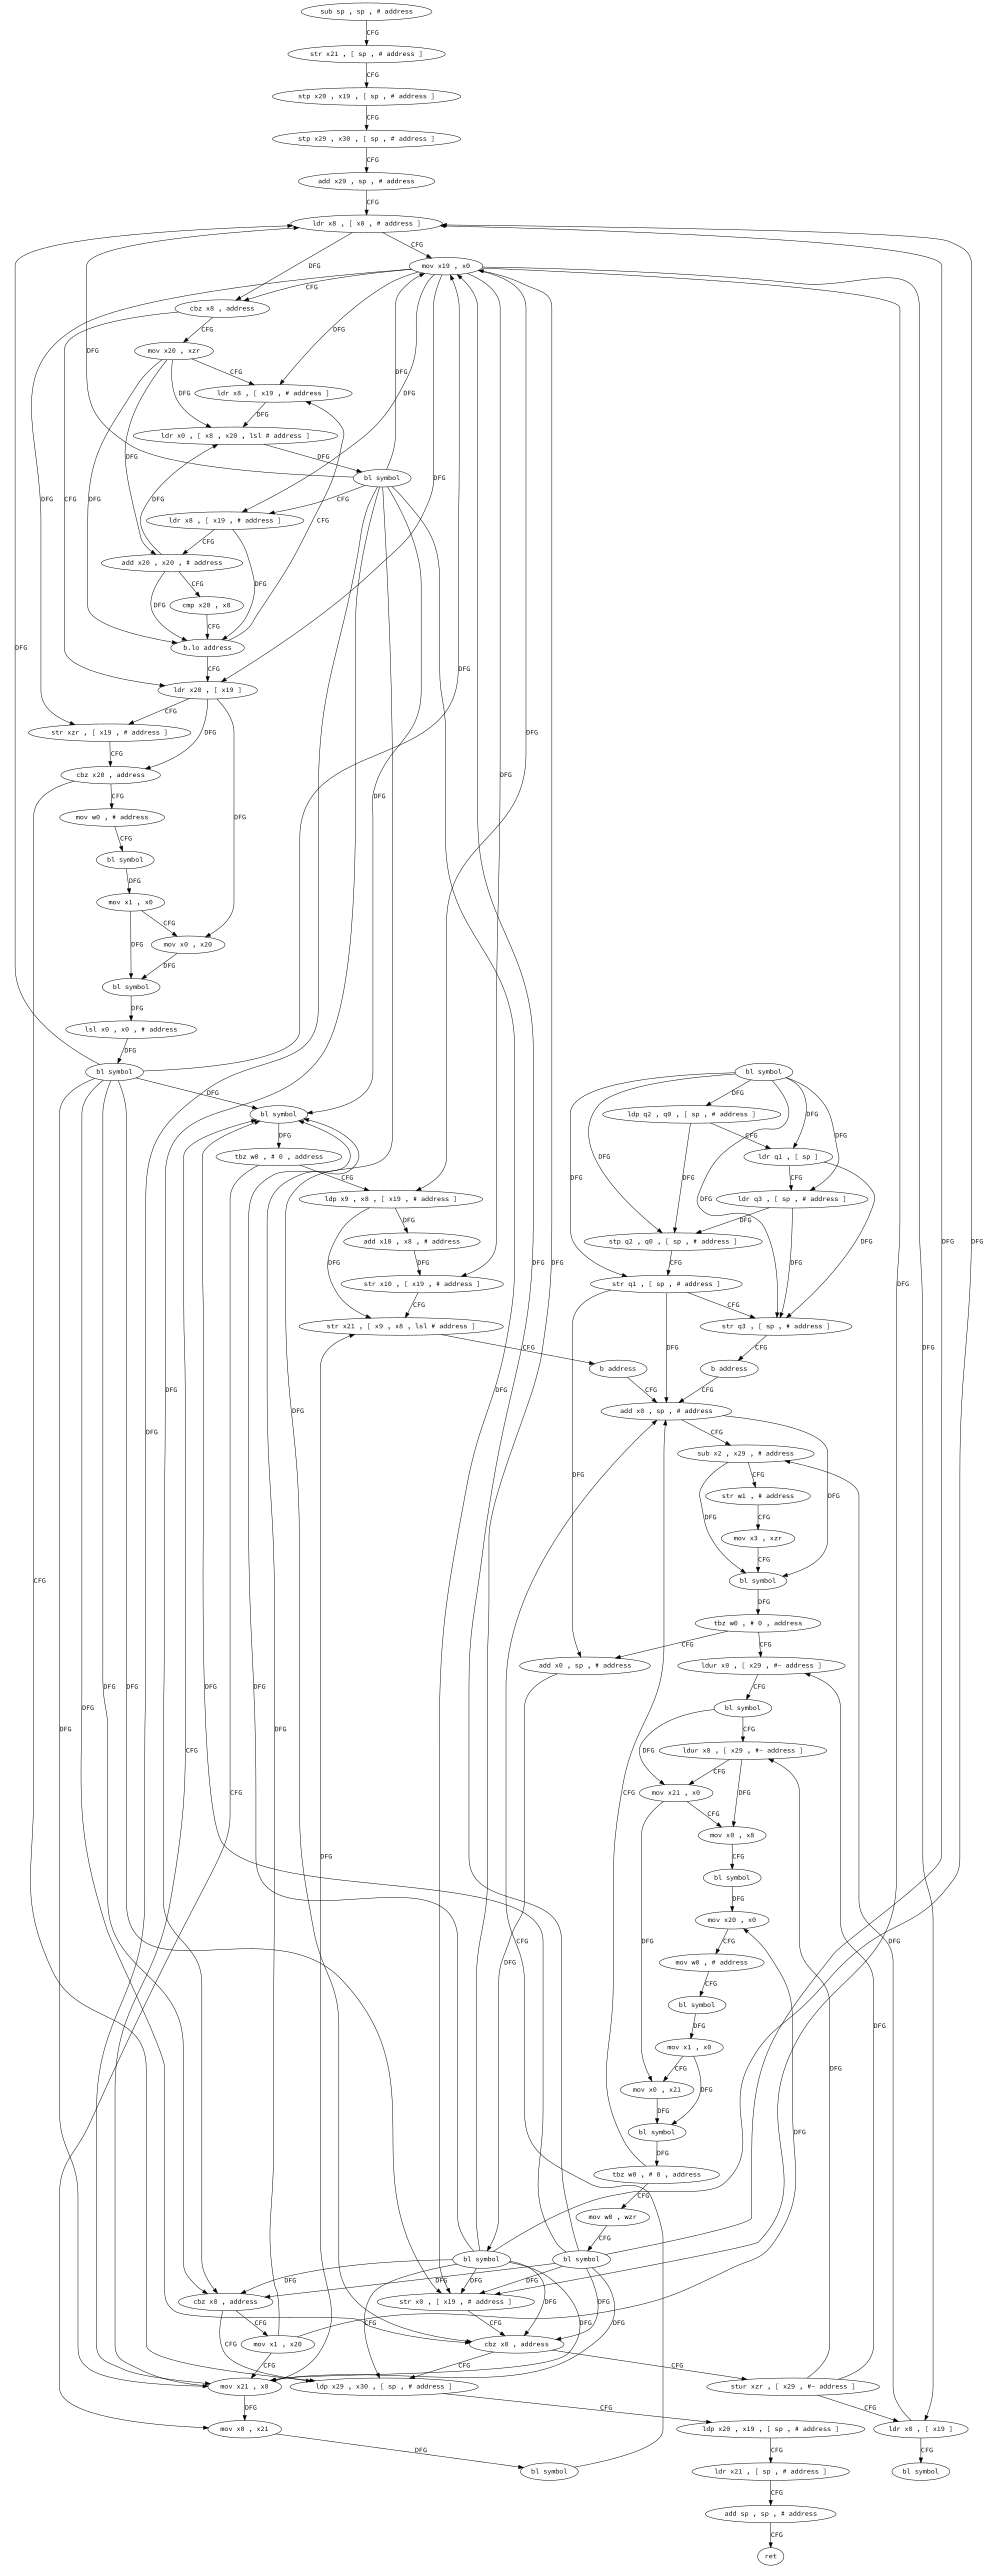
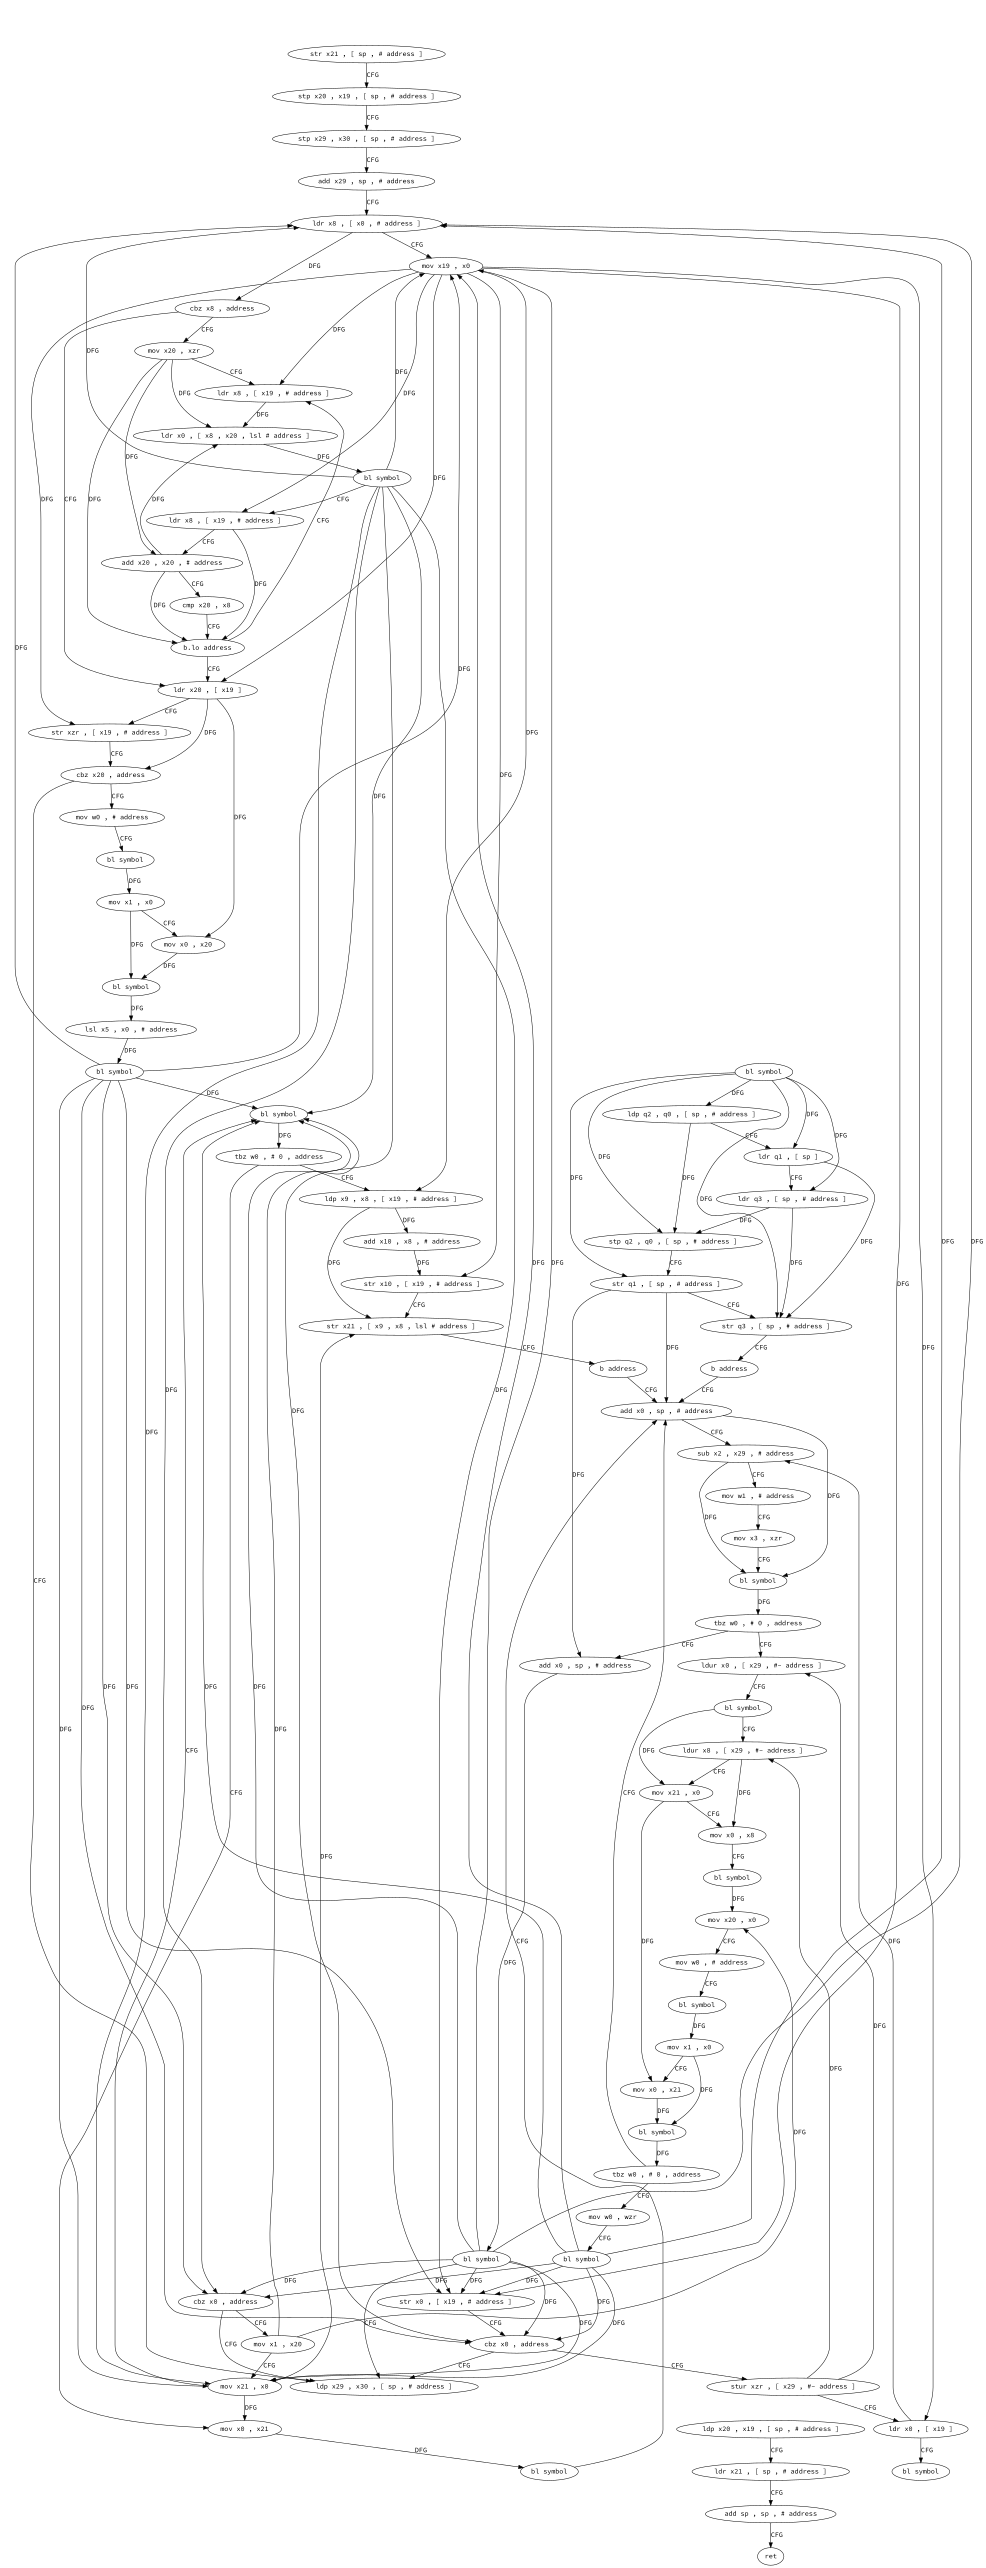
node "sub sp , sp , # address": removed
edge "mov x19 , x0" -> "cbz x8 , address": removed, label "CFG"
node "lsl x0 , x0 , # address": label "lsl x0 , x0 , # address" -> "lsl x5 , x0 , # address"
node "str w1 , # address": label "str w1 , # address" -> "mov w1 , # address"
edge "ldp x29 , x30 , [ sp , # address ]" -> "ldp x20 , x19 , [ sp , # address ]": removed, label "CFG"
